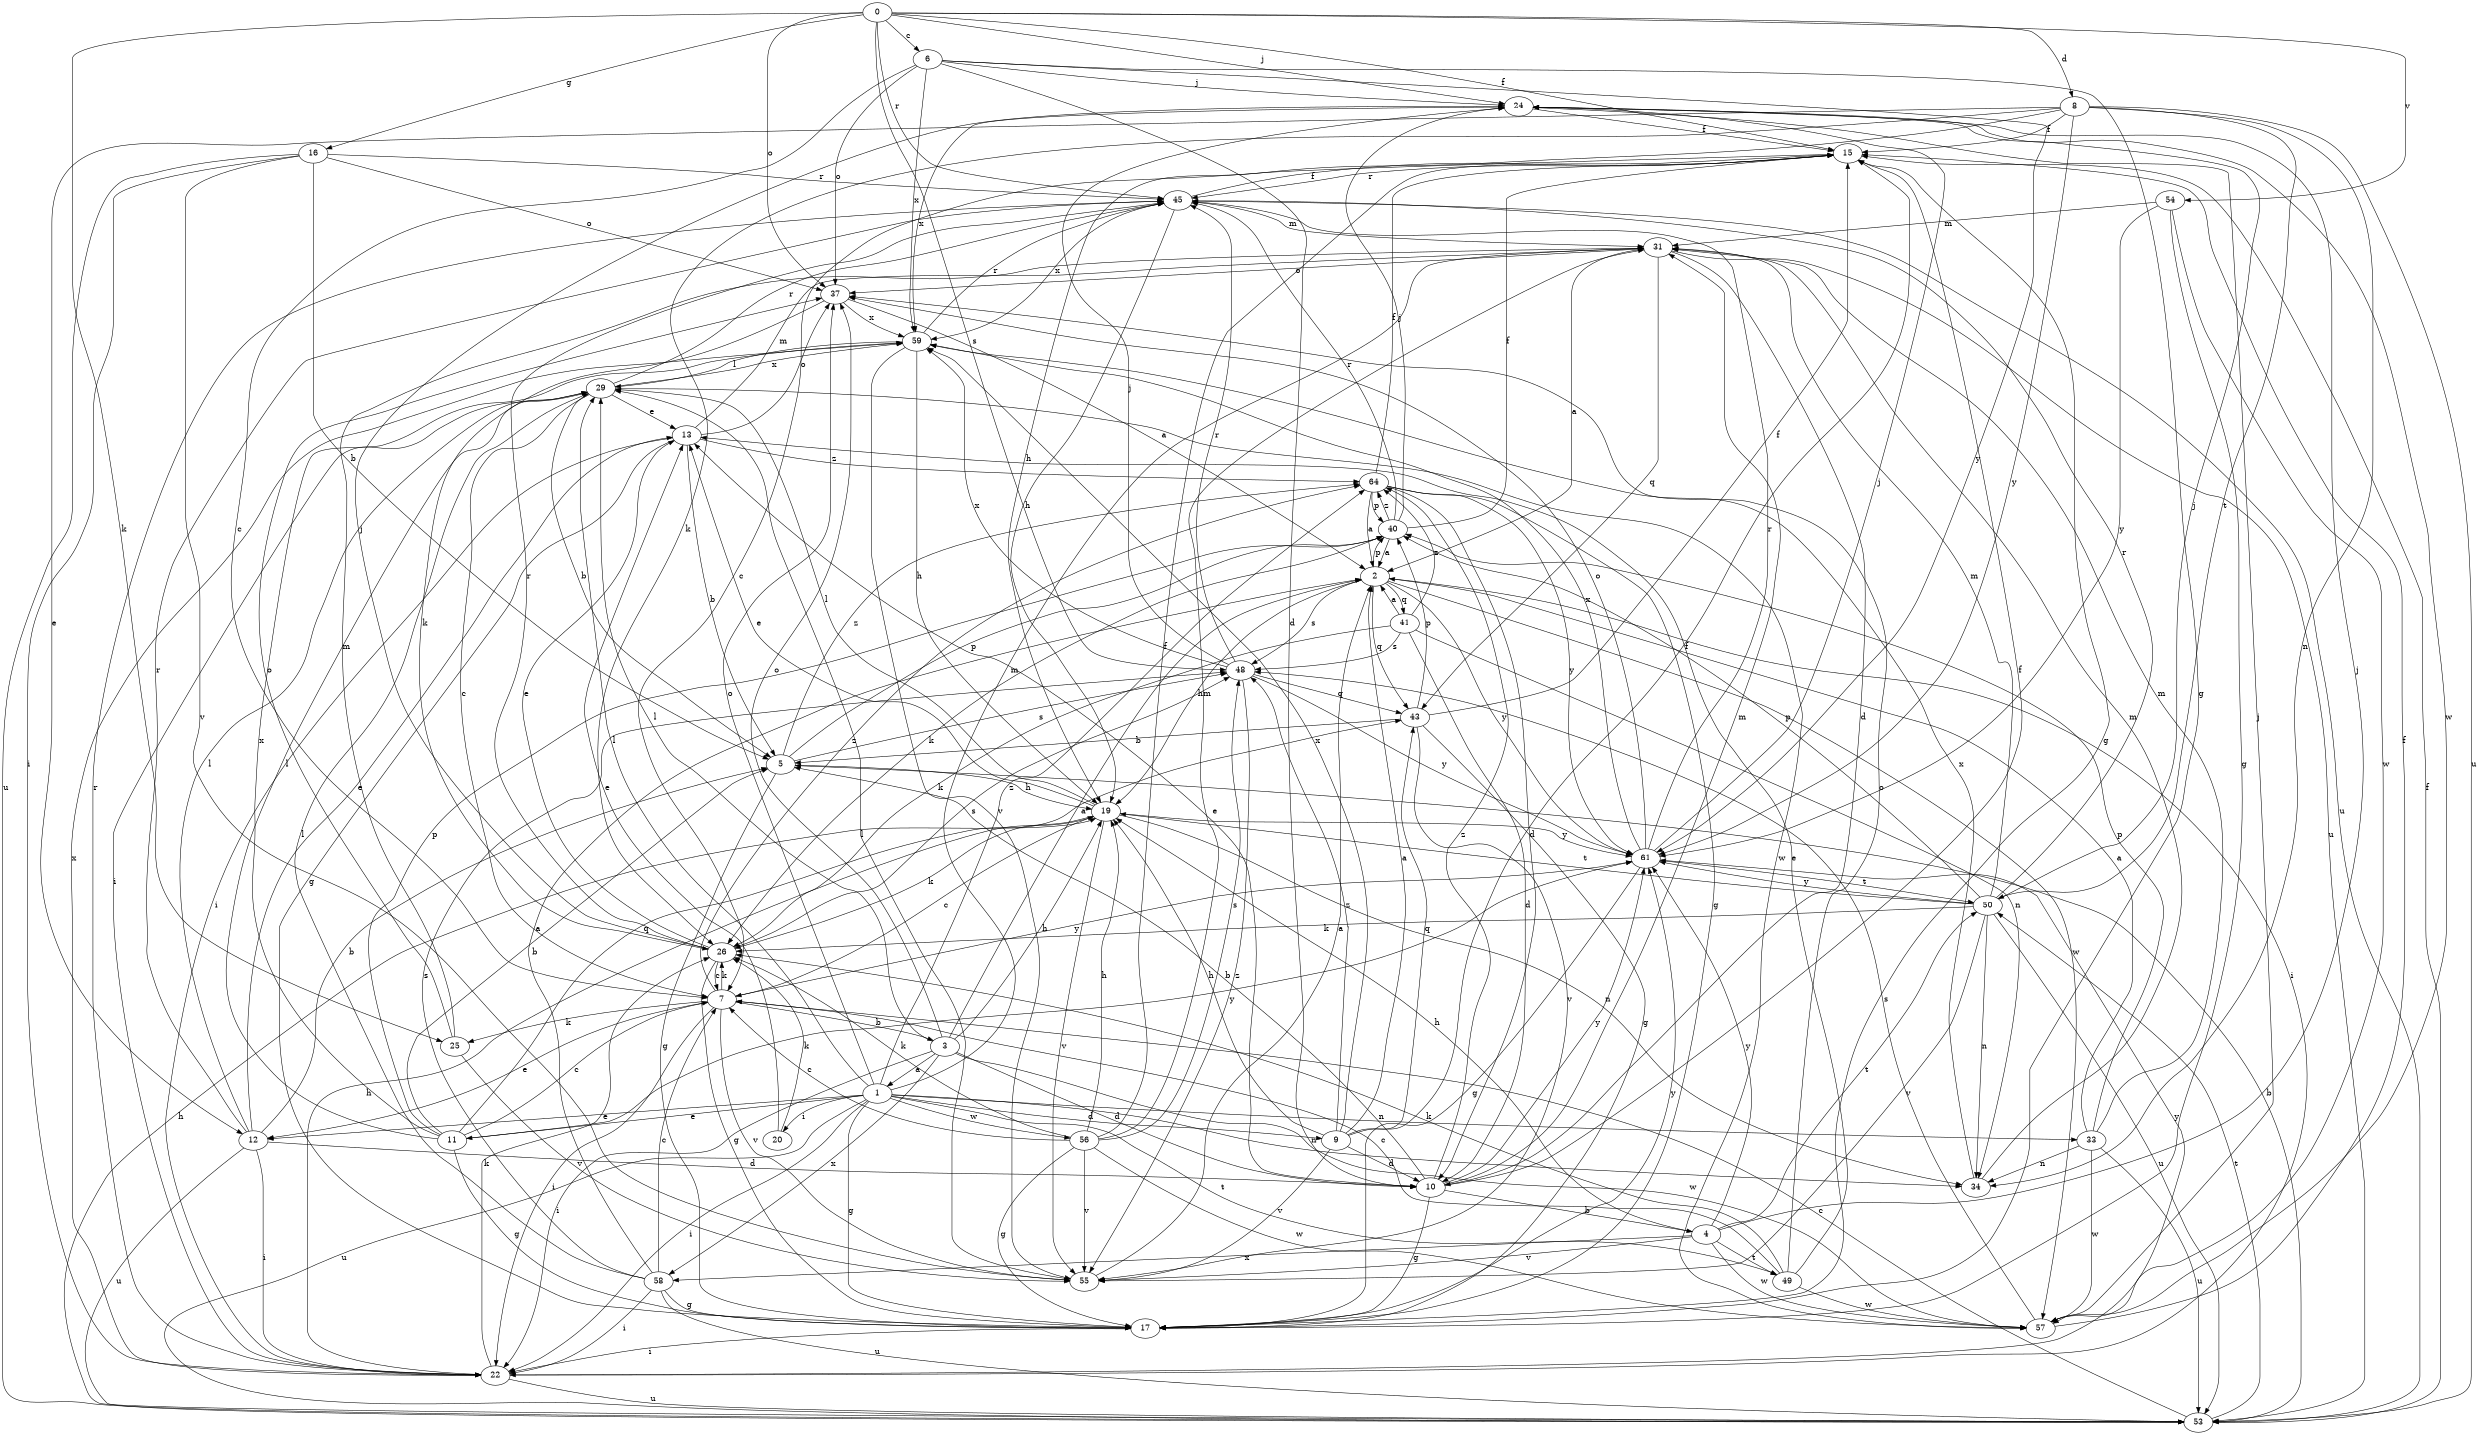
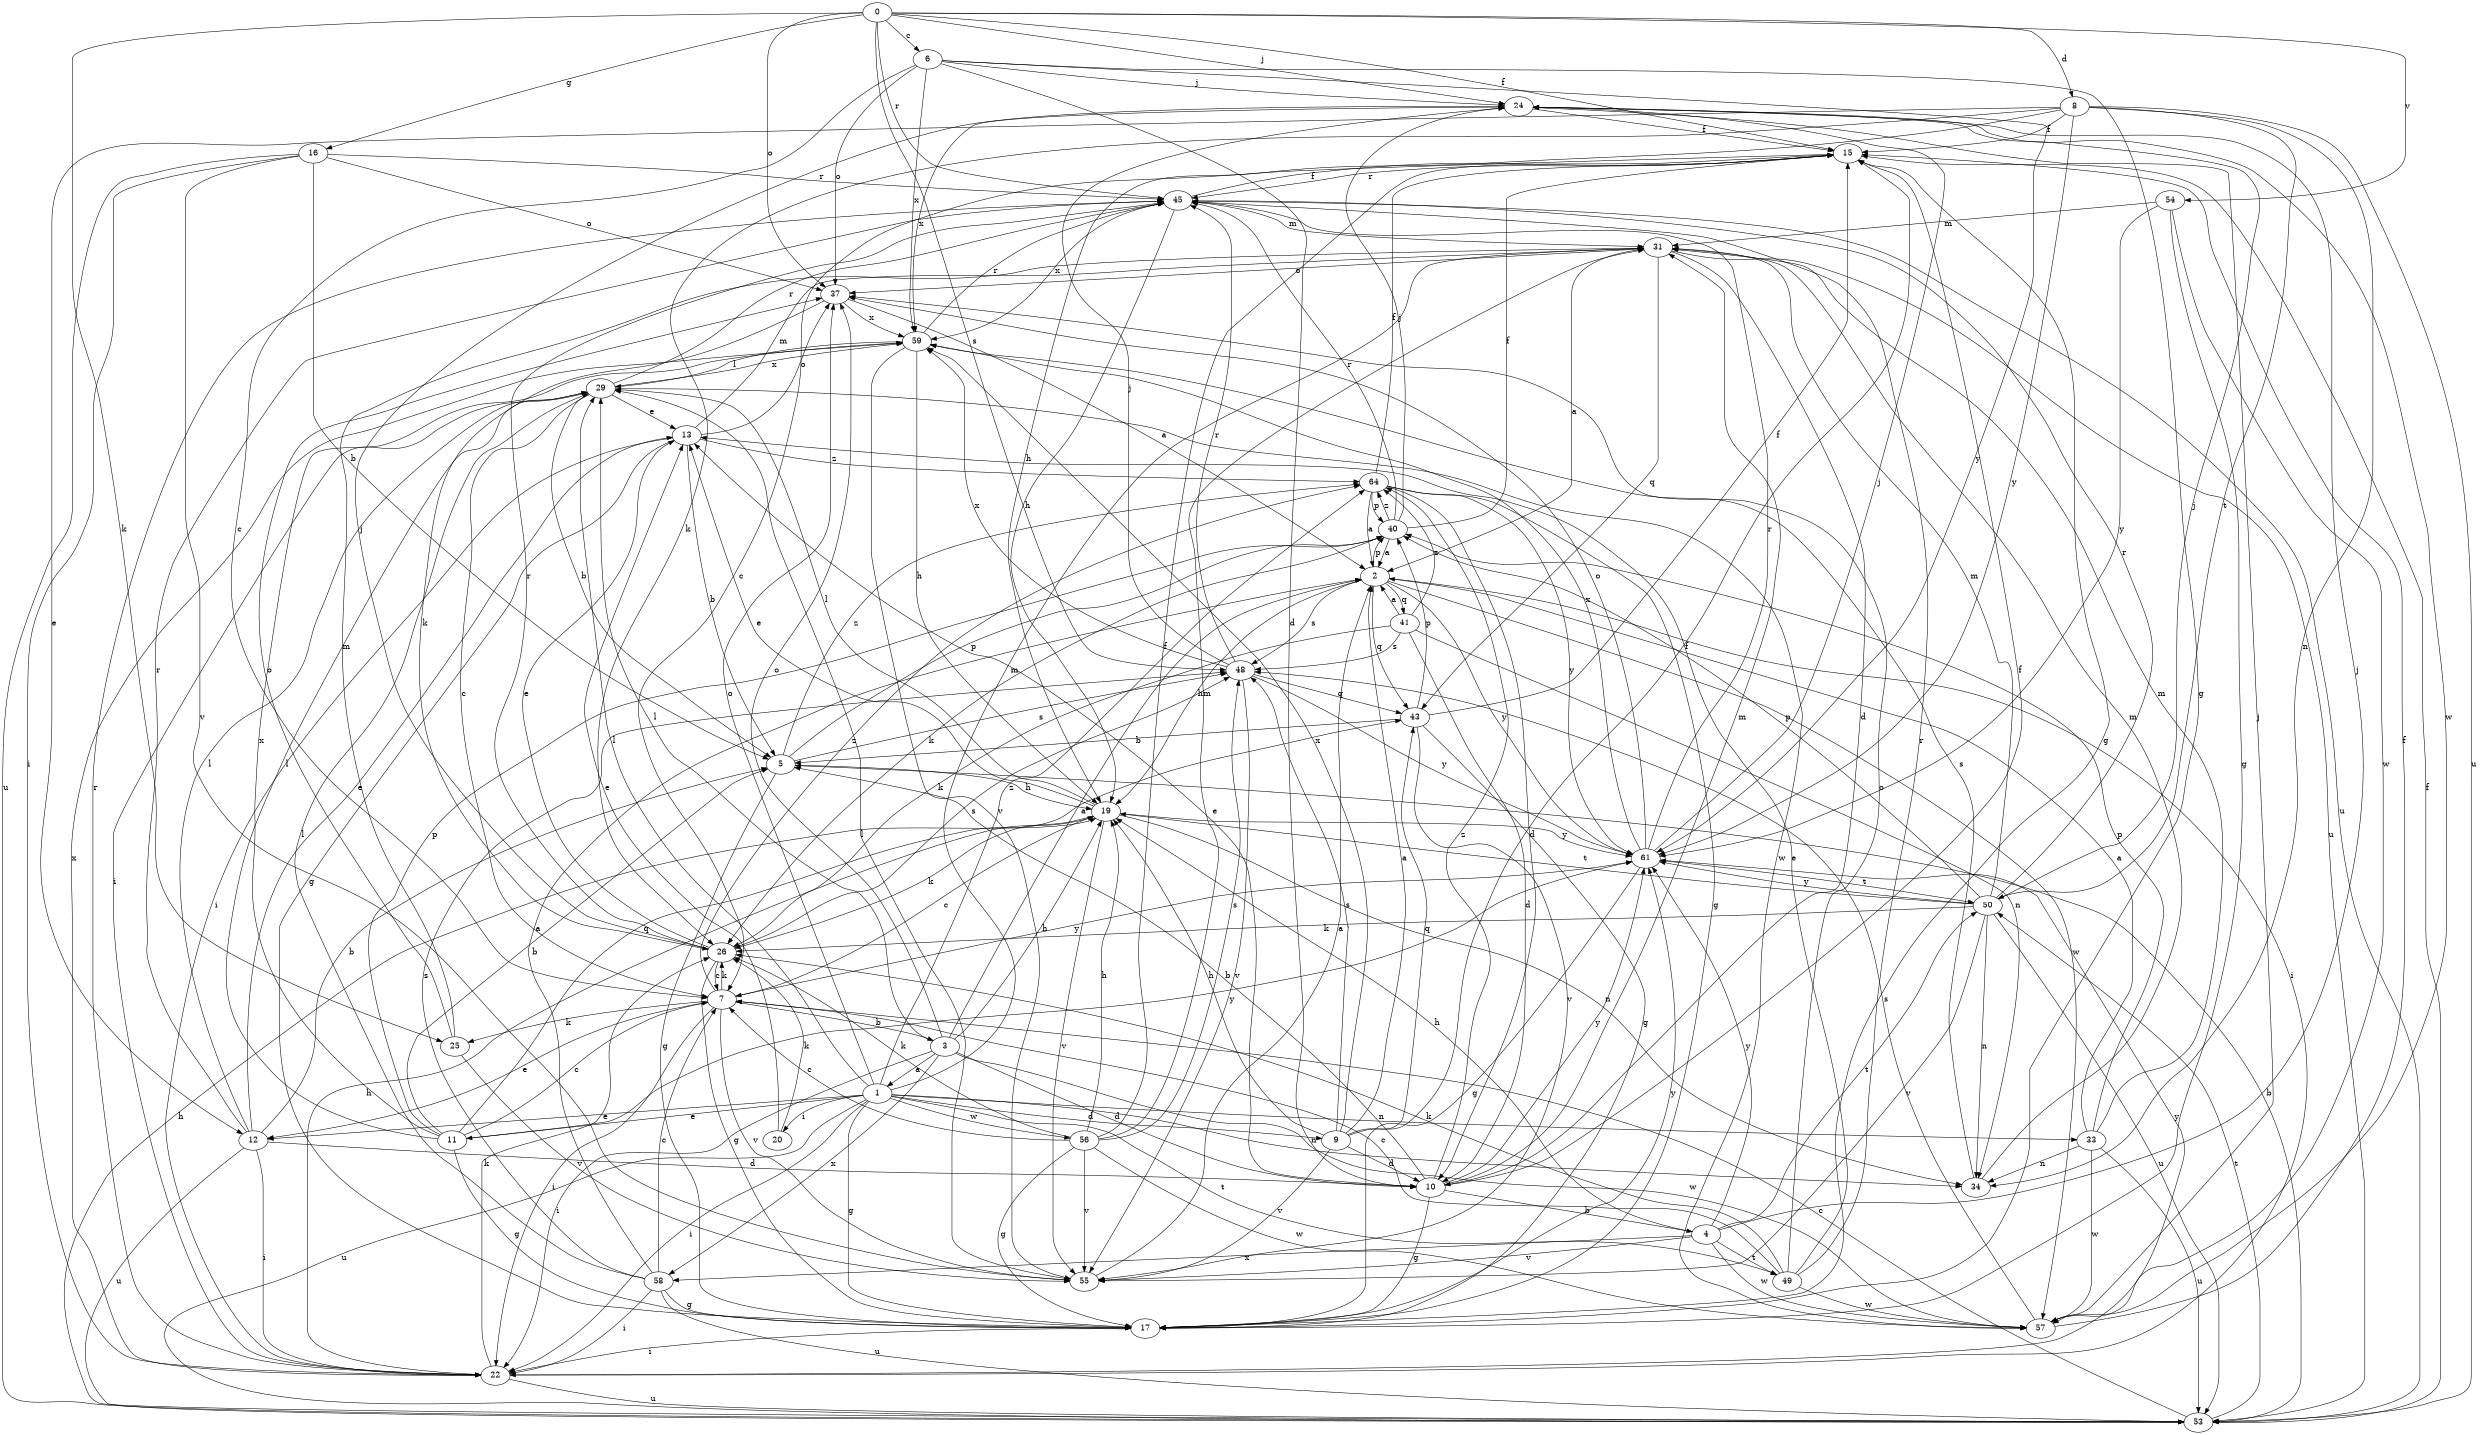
edge "49" -> "45": added, label "r"
edge "34" -> "59": label "x" -> "s"
edge "9" -> "48": label "z" -> "s"
edge "48" -> "55": label "z" -> "v"
